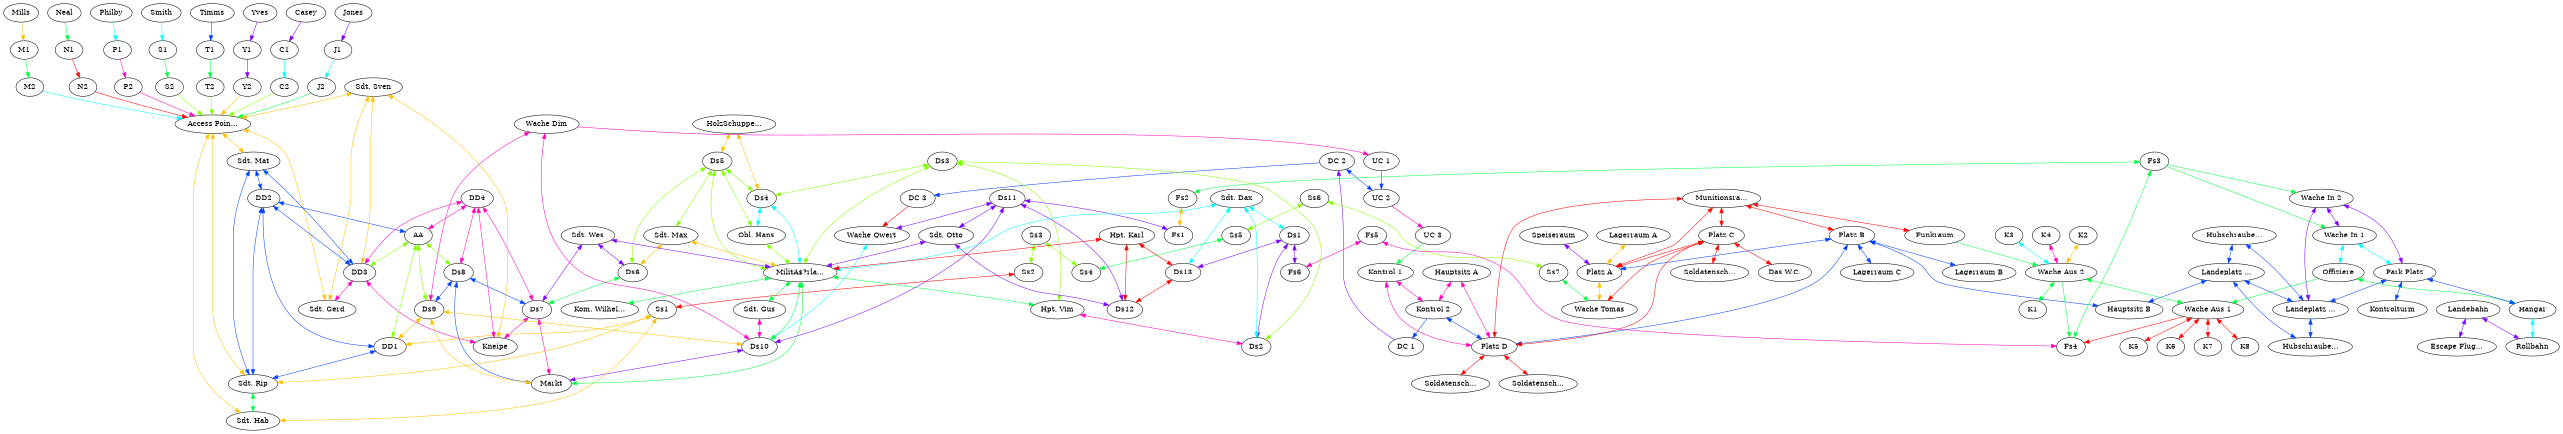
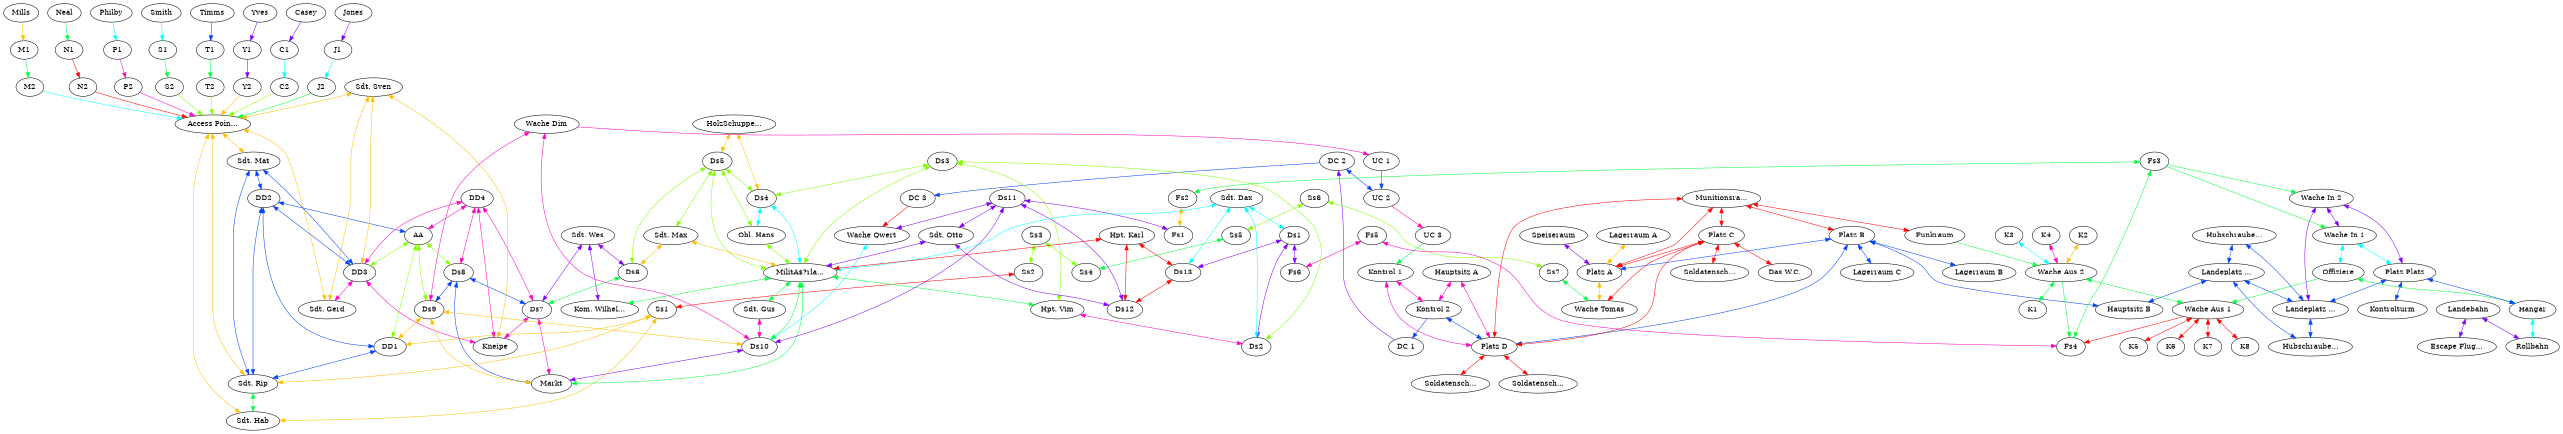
edge "Sdt. Wes" -- "MilitA$?rla...": now "Sdt. Wes" -- "Kom. Wilhel..."
node "Park Platz": label "Park Platz" -> "Platz Platz"
